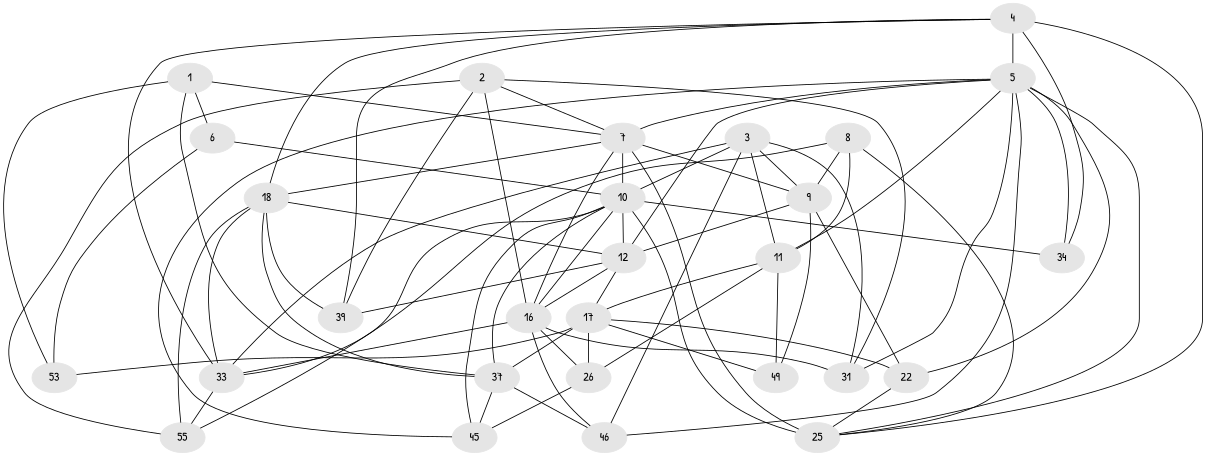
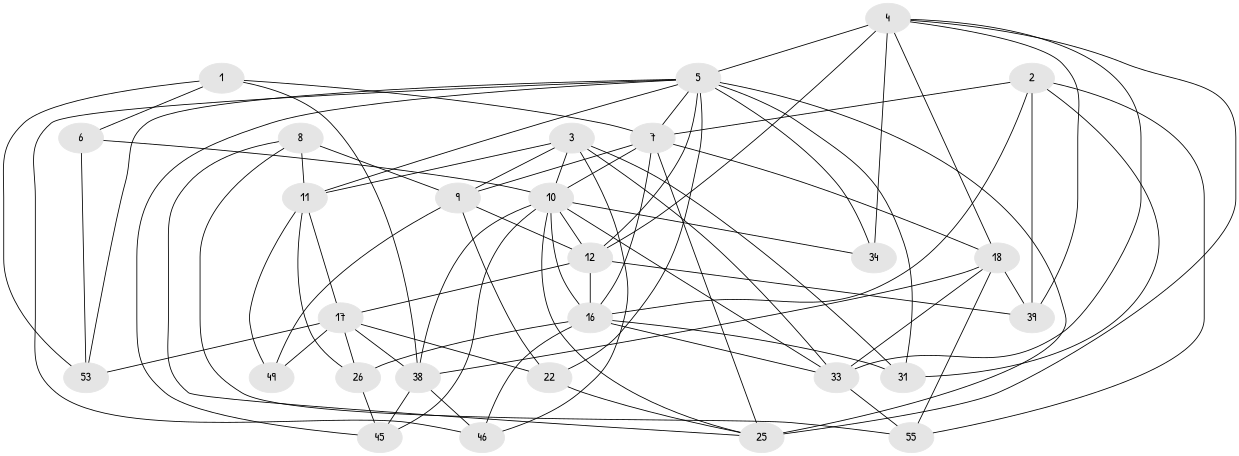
edge "5" -- "53": added
edge "18" -- "12": now "4" -- "12"
node "37": label "37" -> "38"
